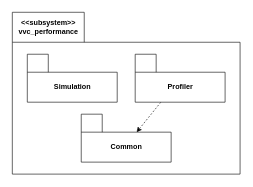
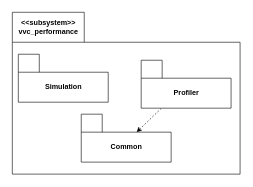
node "Simulation": moved (72, 78) -> (63, 78)
node "Profiler": moved (180, 78) -> (186, 84)
